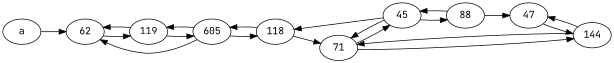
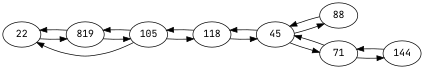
node "47": removed
node "a": removed
node "62": label "62" -> "22"
node "119": label "119" -> "819"
node "605": label "605" -> "105"
edge "118" -> "71": now "118" -> "45"
